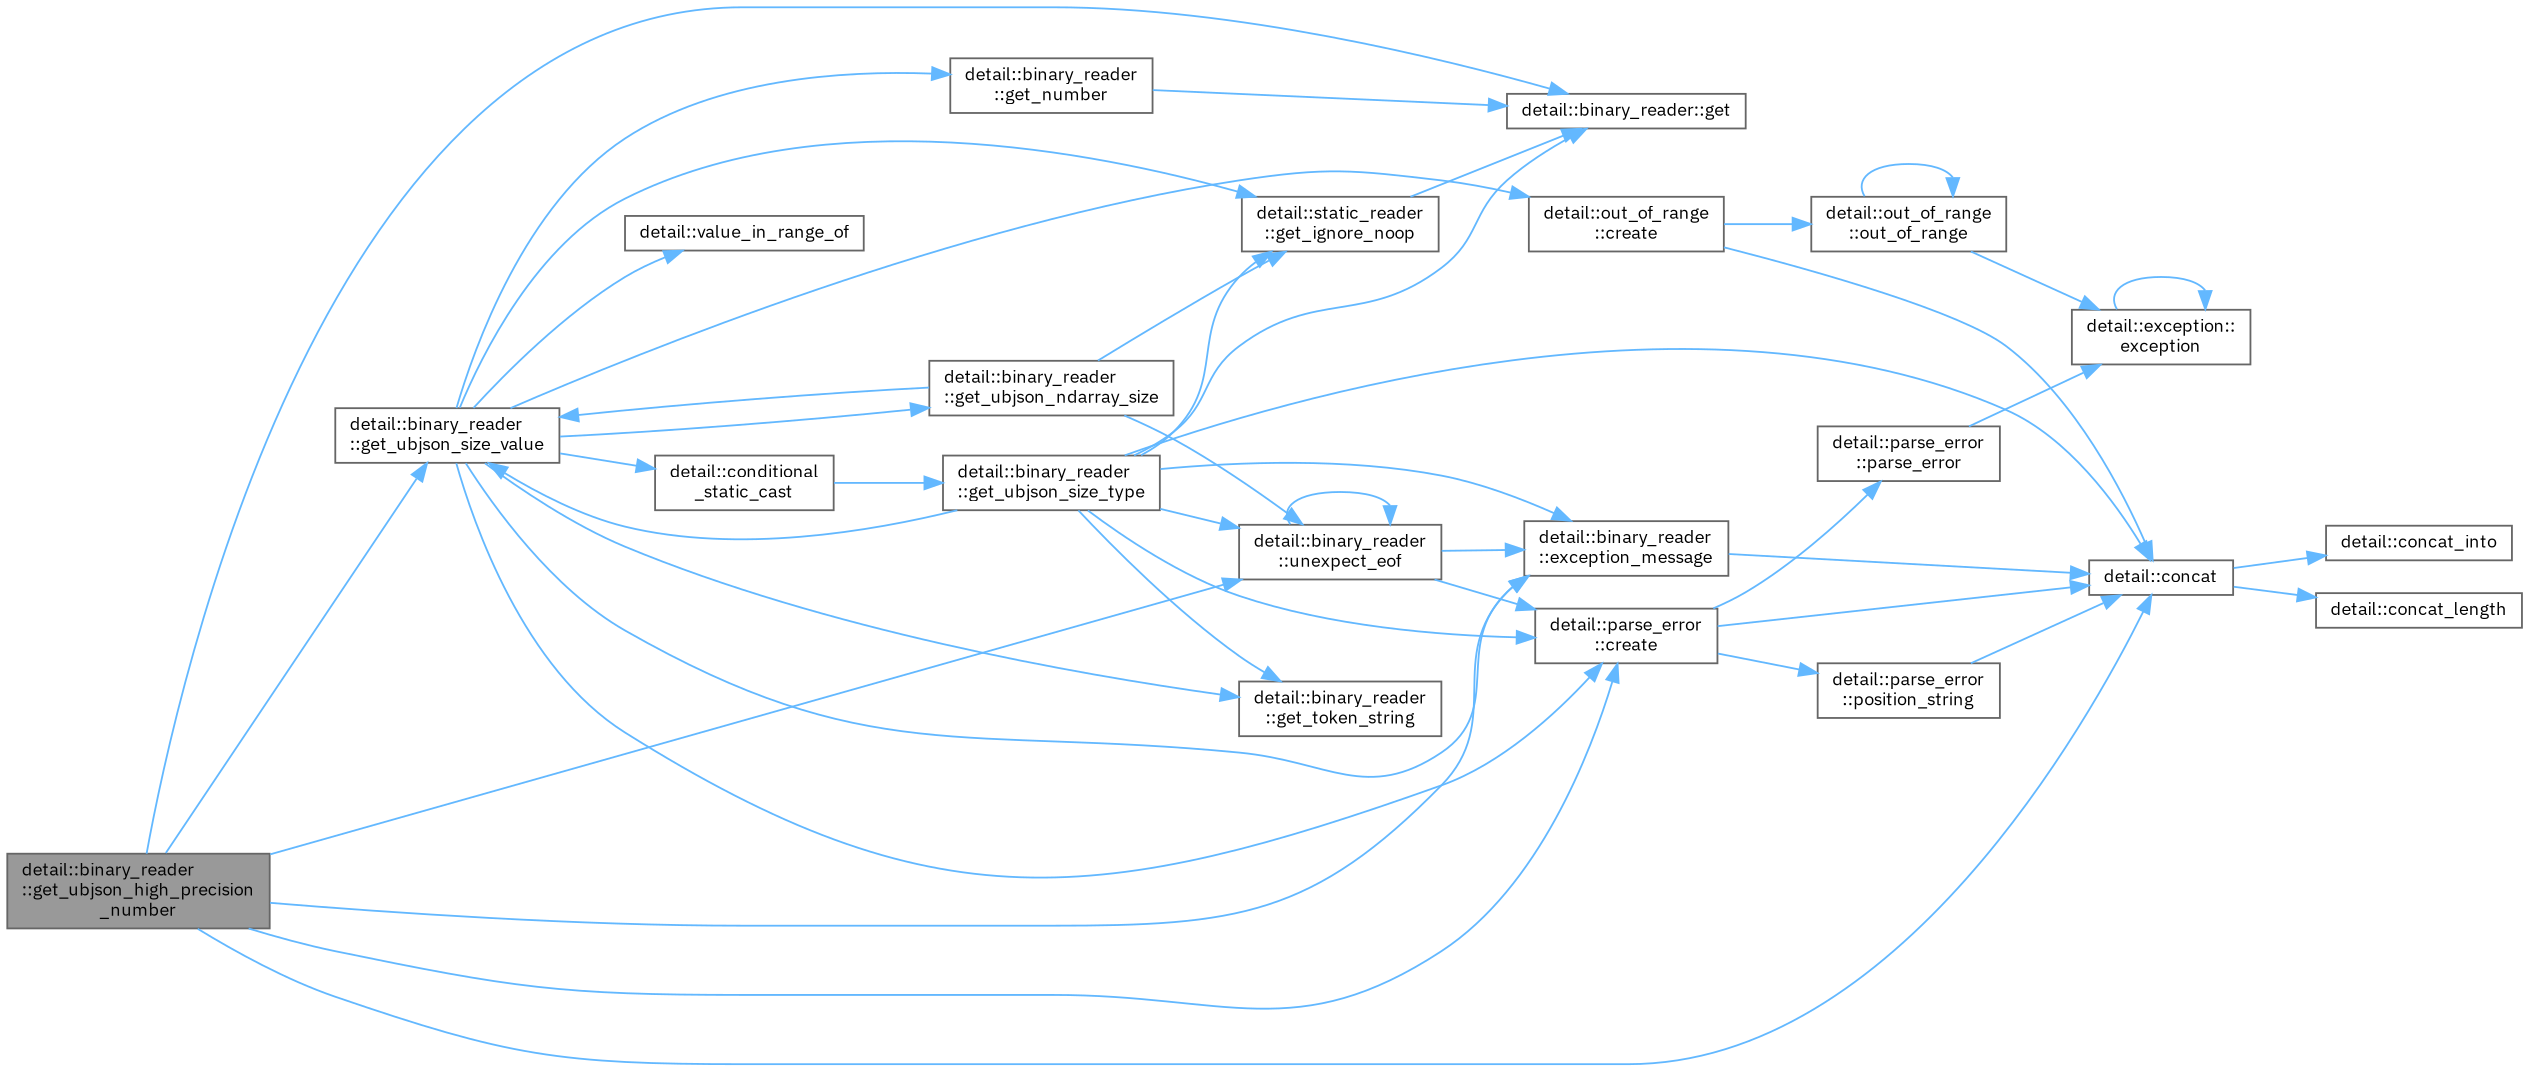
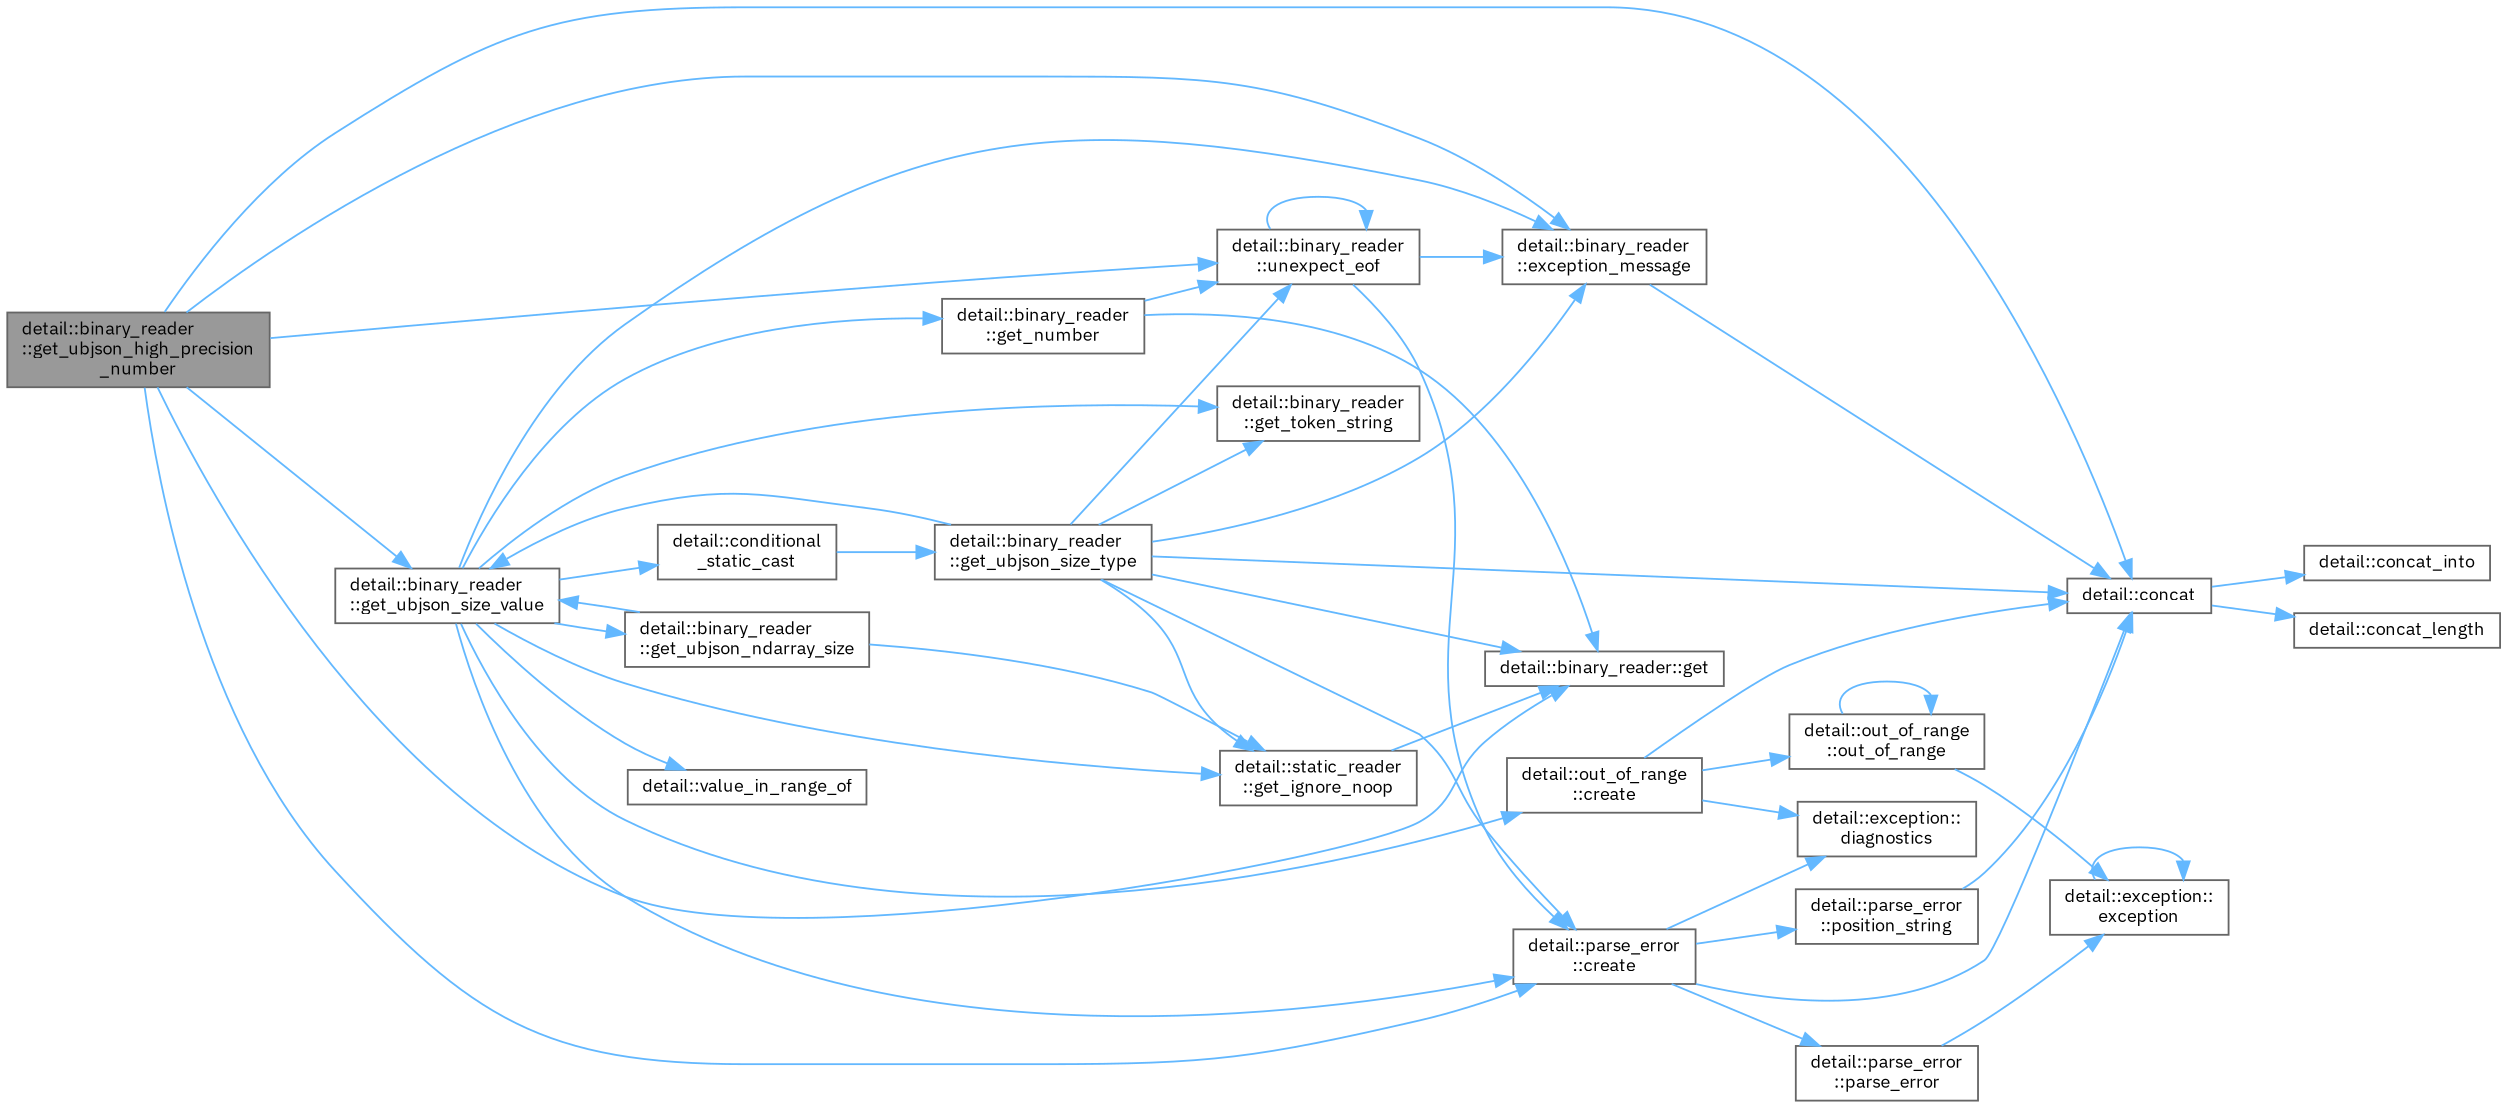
edge "detail::binary_reader ::get_ubjson_ndarray_size" -> "detail::binary_reader ::unexpect_eof": now "detail::binary_reader ::get_number" -> "detail::binary_reader ::unexpect_eof"
node "detail::exception:: diagnostics": added
